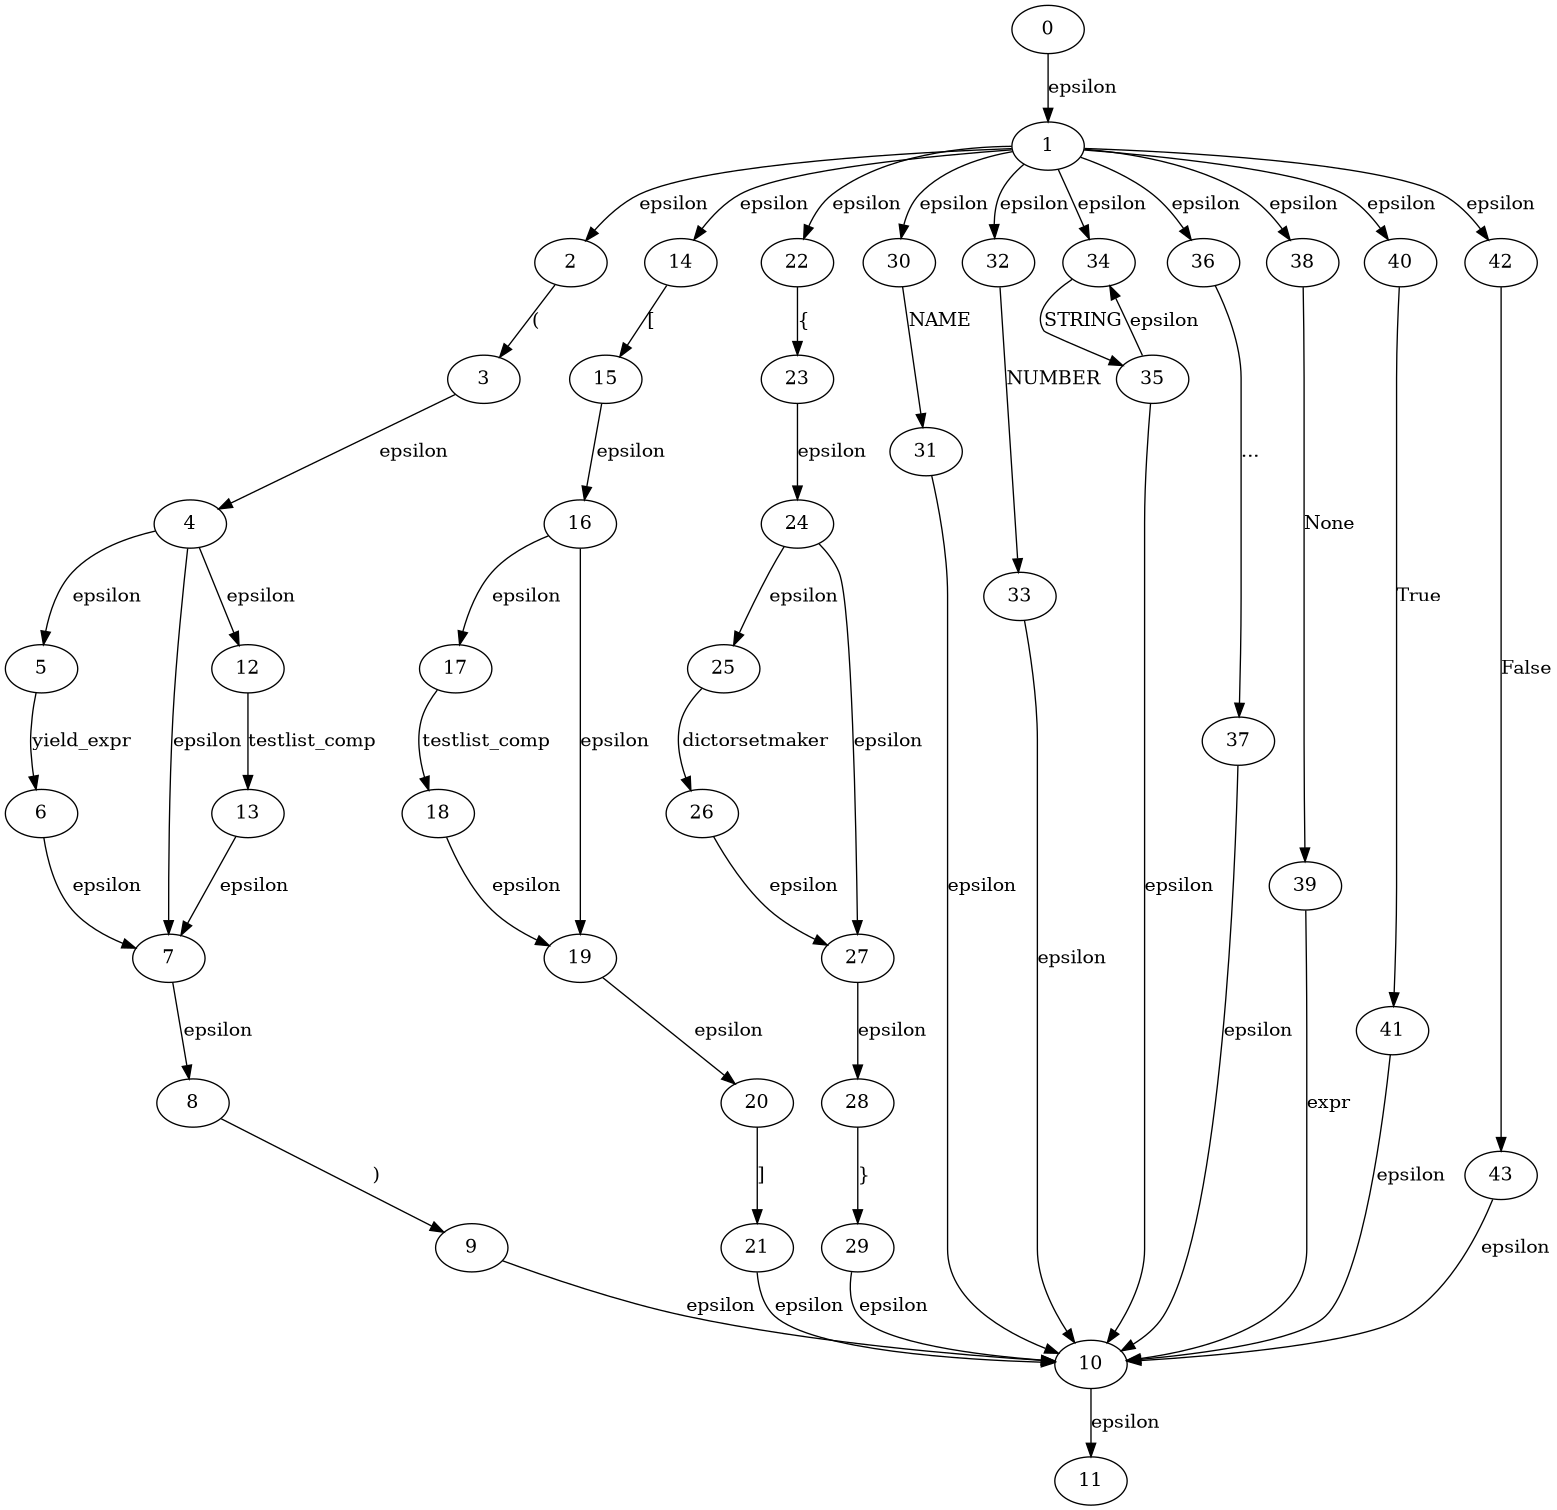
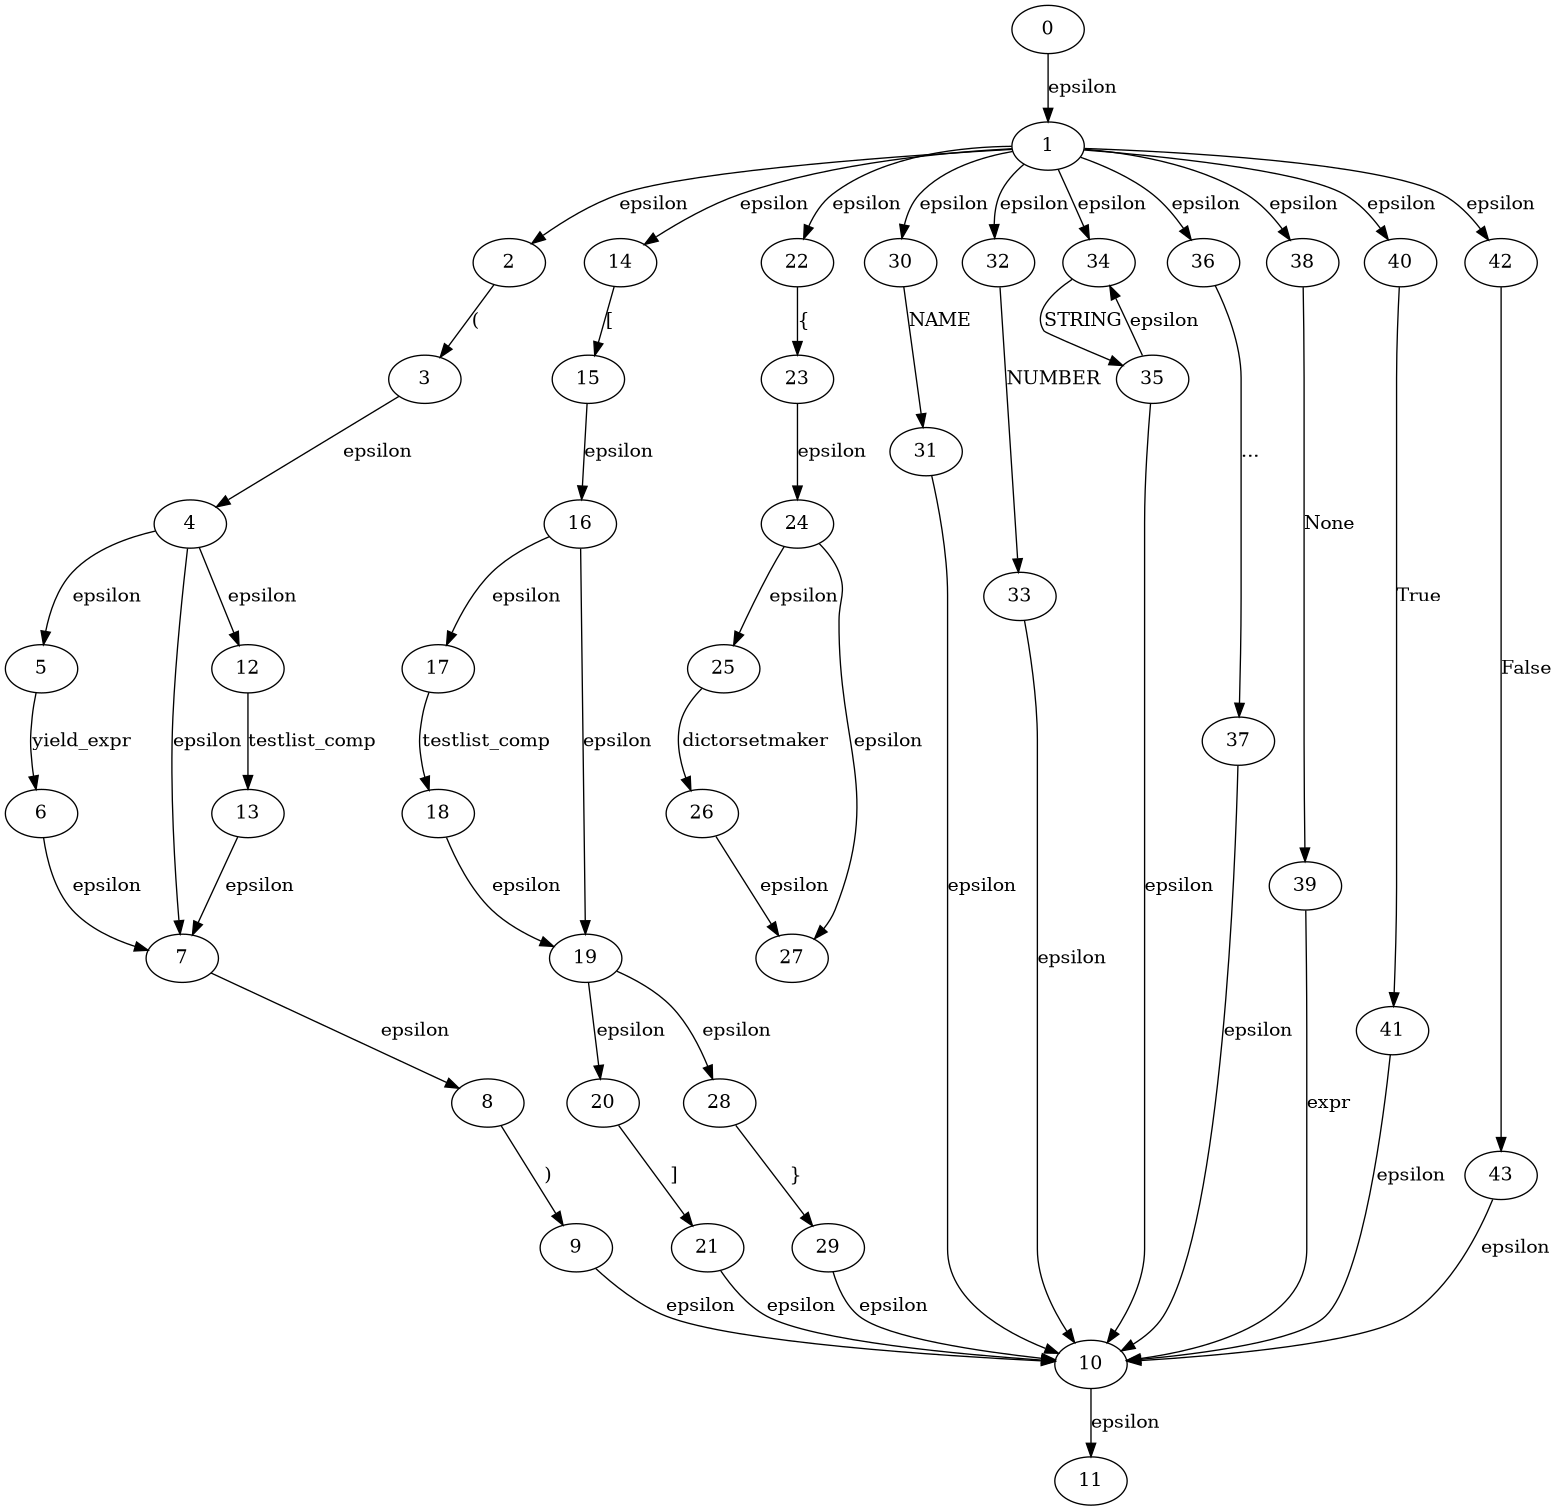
edge "27" -> "28": now "19" -> "28"
